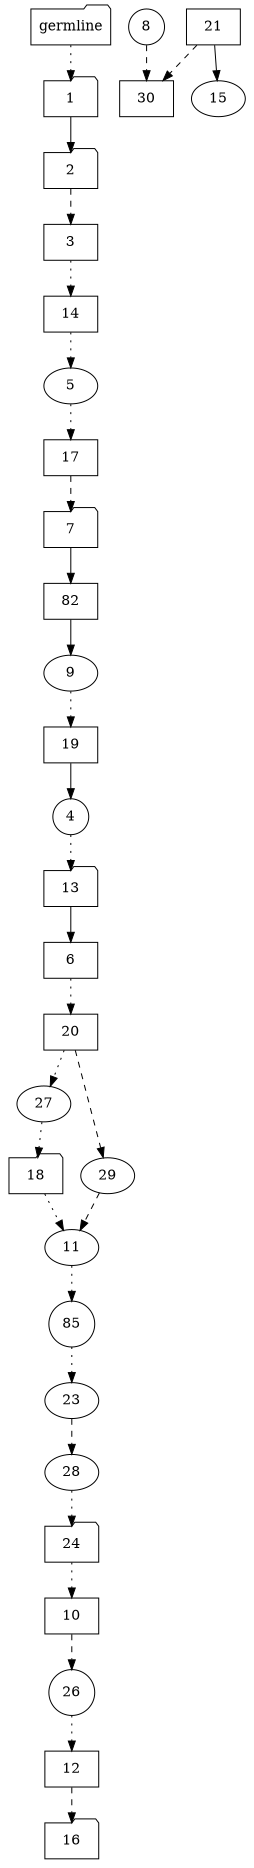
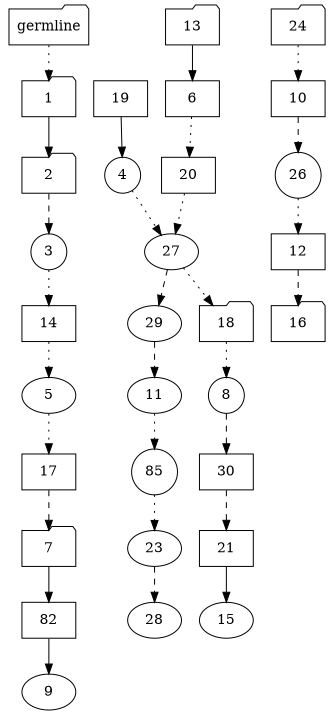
edge "21" -> "30": reversed
node "3": shape box -> circle
edge "9" -> "19": removed
edge "4" -> "13": now "4" -> "27"
edge "20" -> "29": now "27" -> "29"
edge "18" -> "11": now "18" -> "8"
edge "28" -> "24": removed
